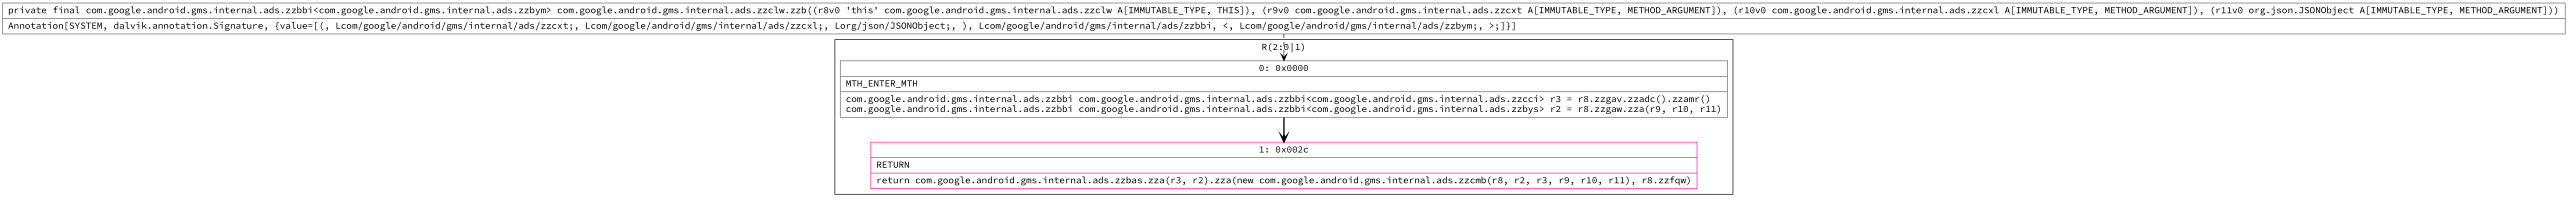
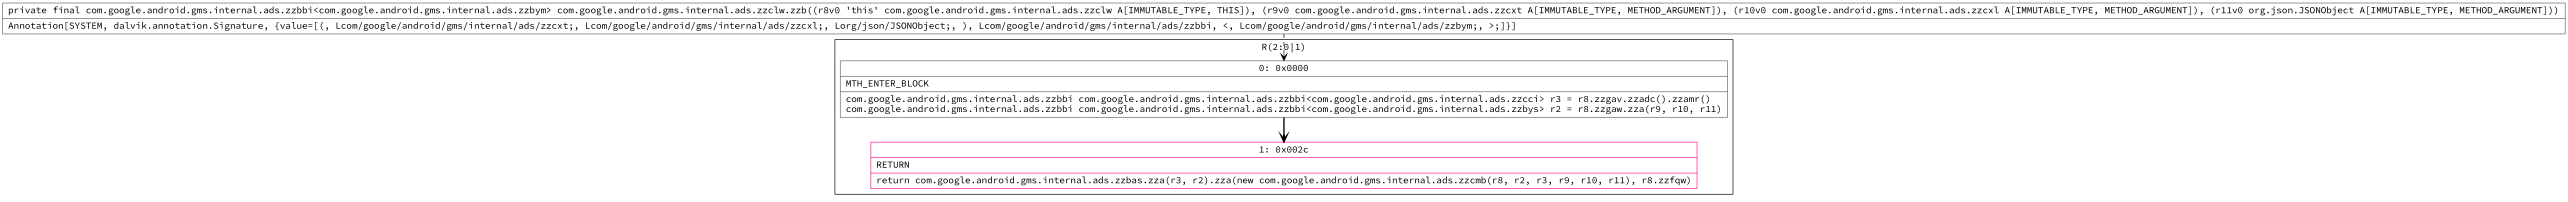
node "0: 0x0000": text "MTH_ENTER_MTH" -> "MTH_ENTER_BLOCK"
